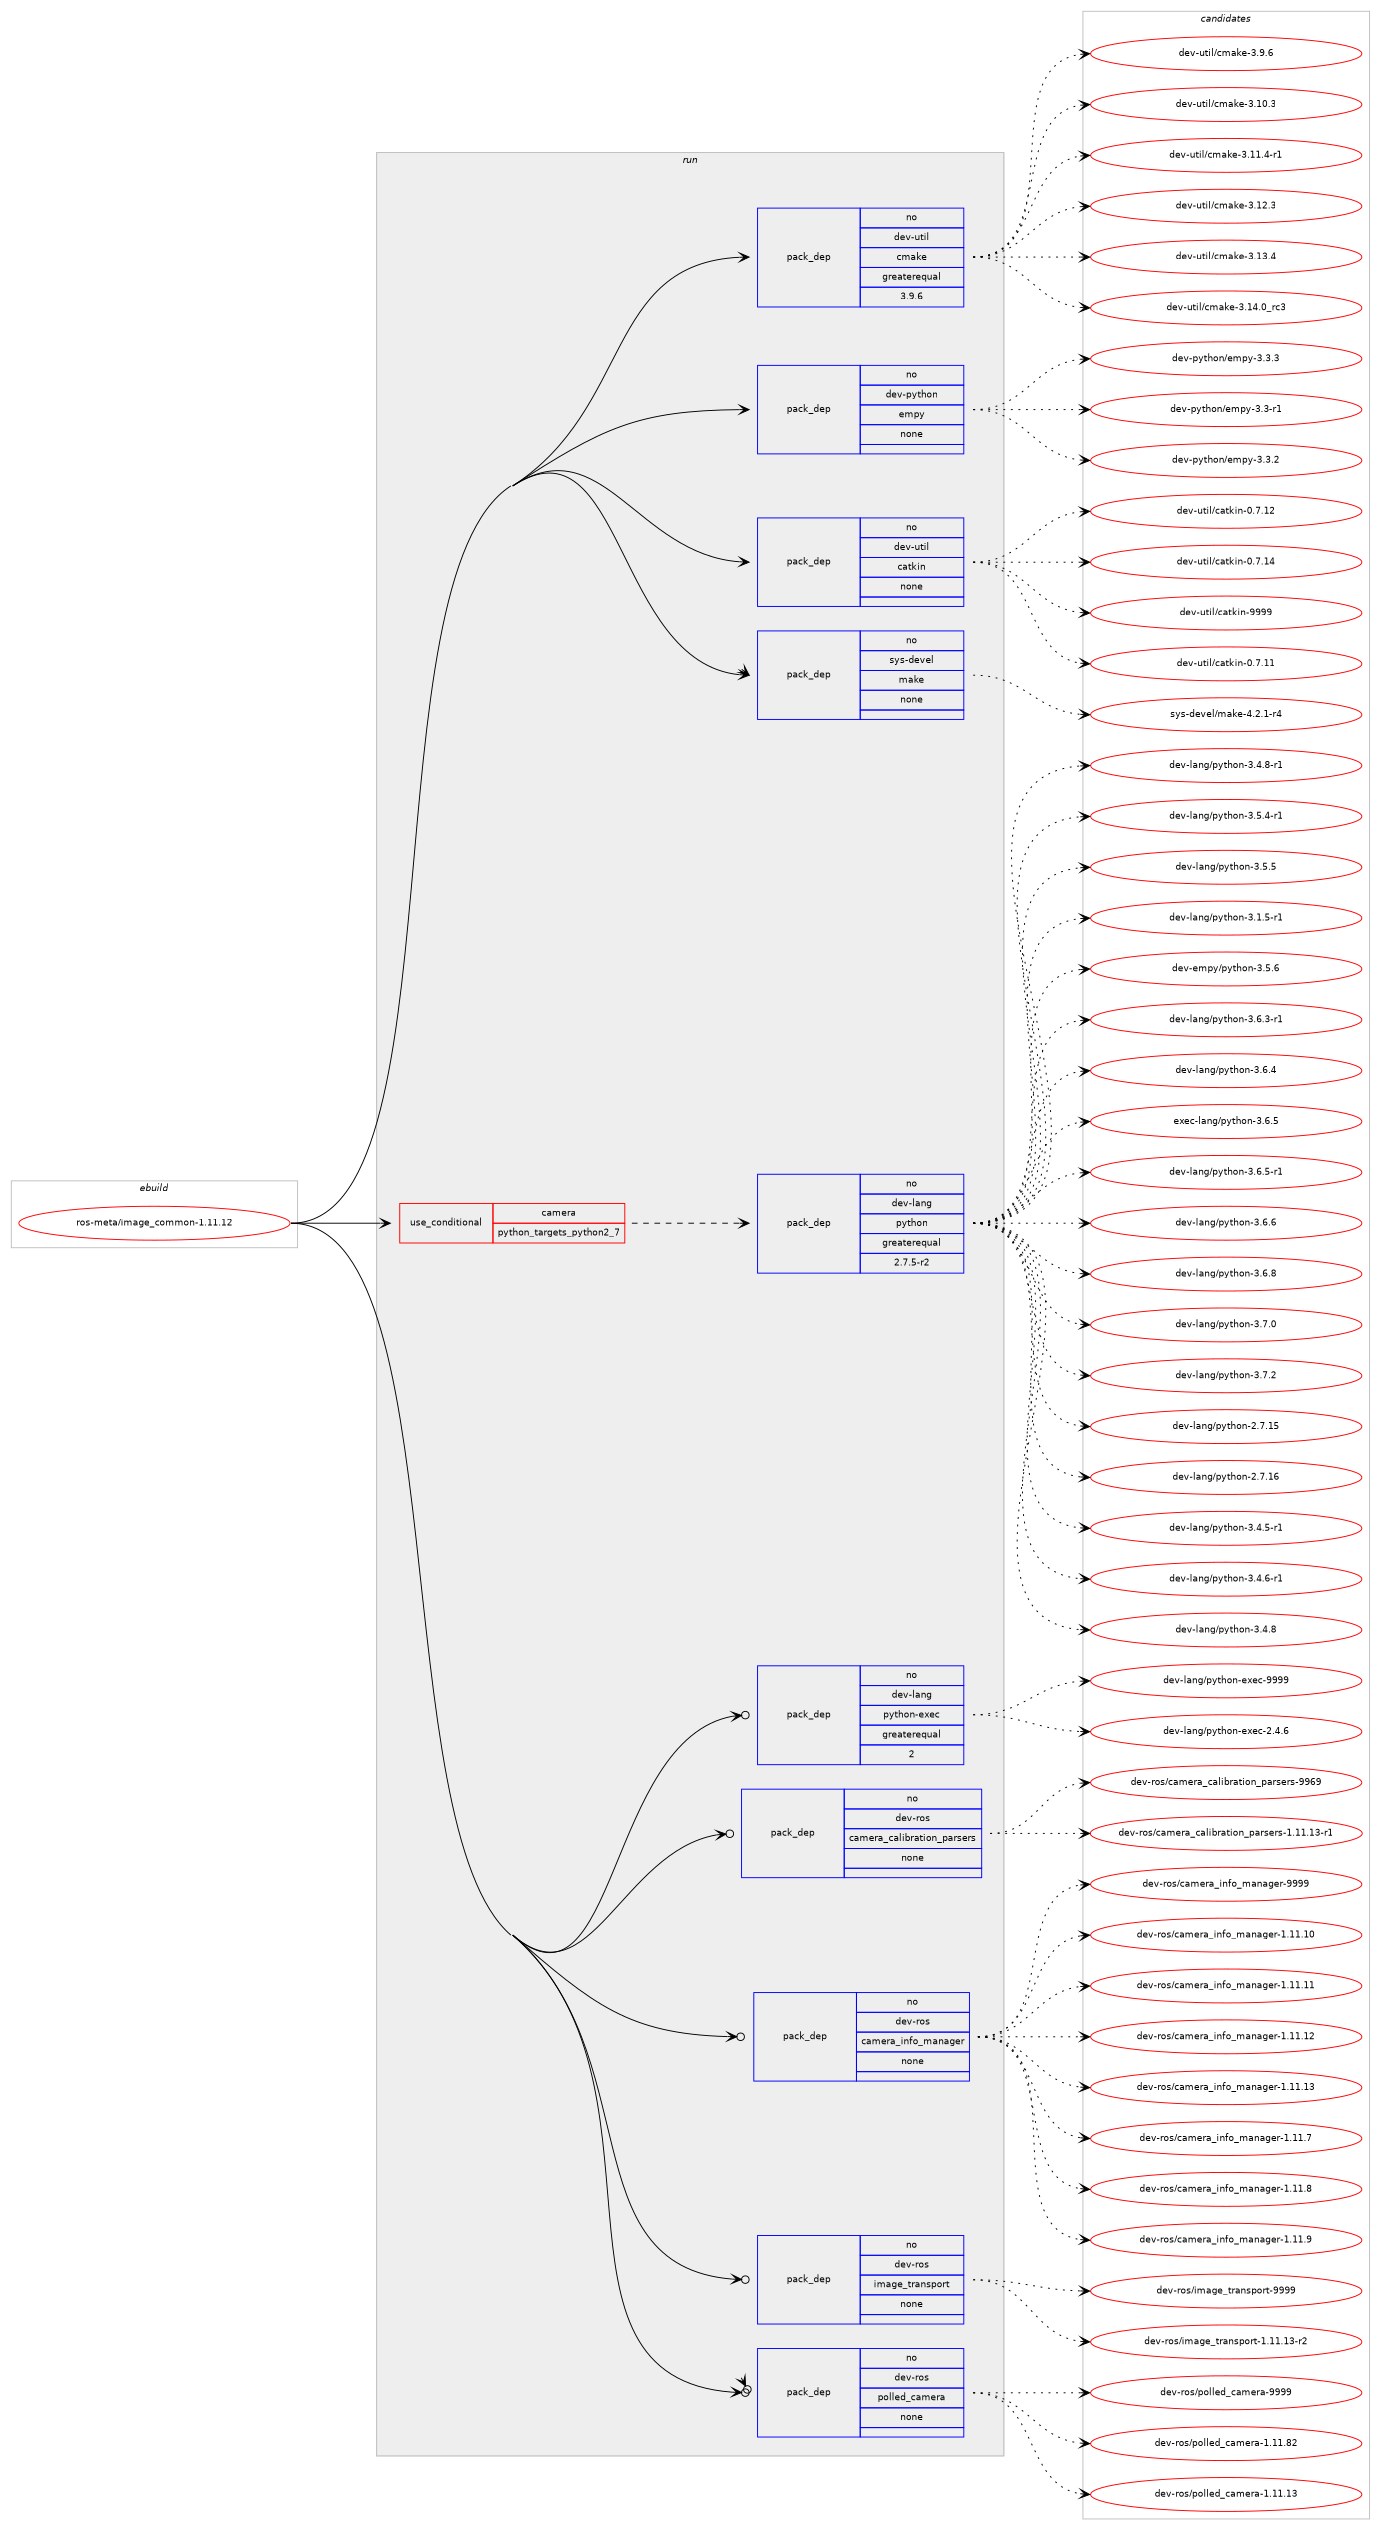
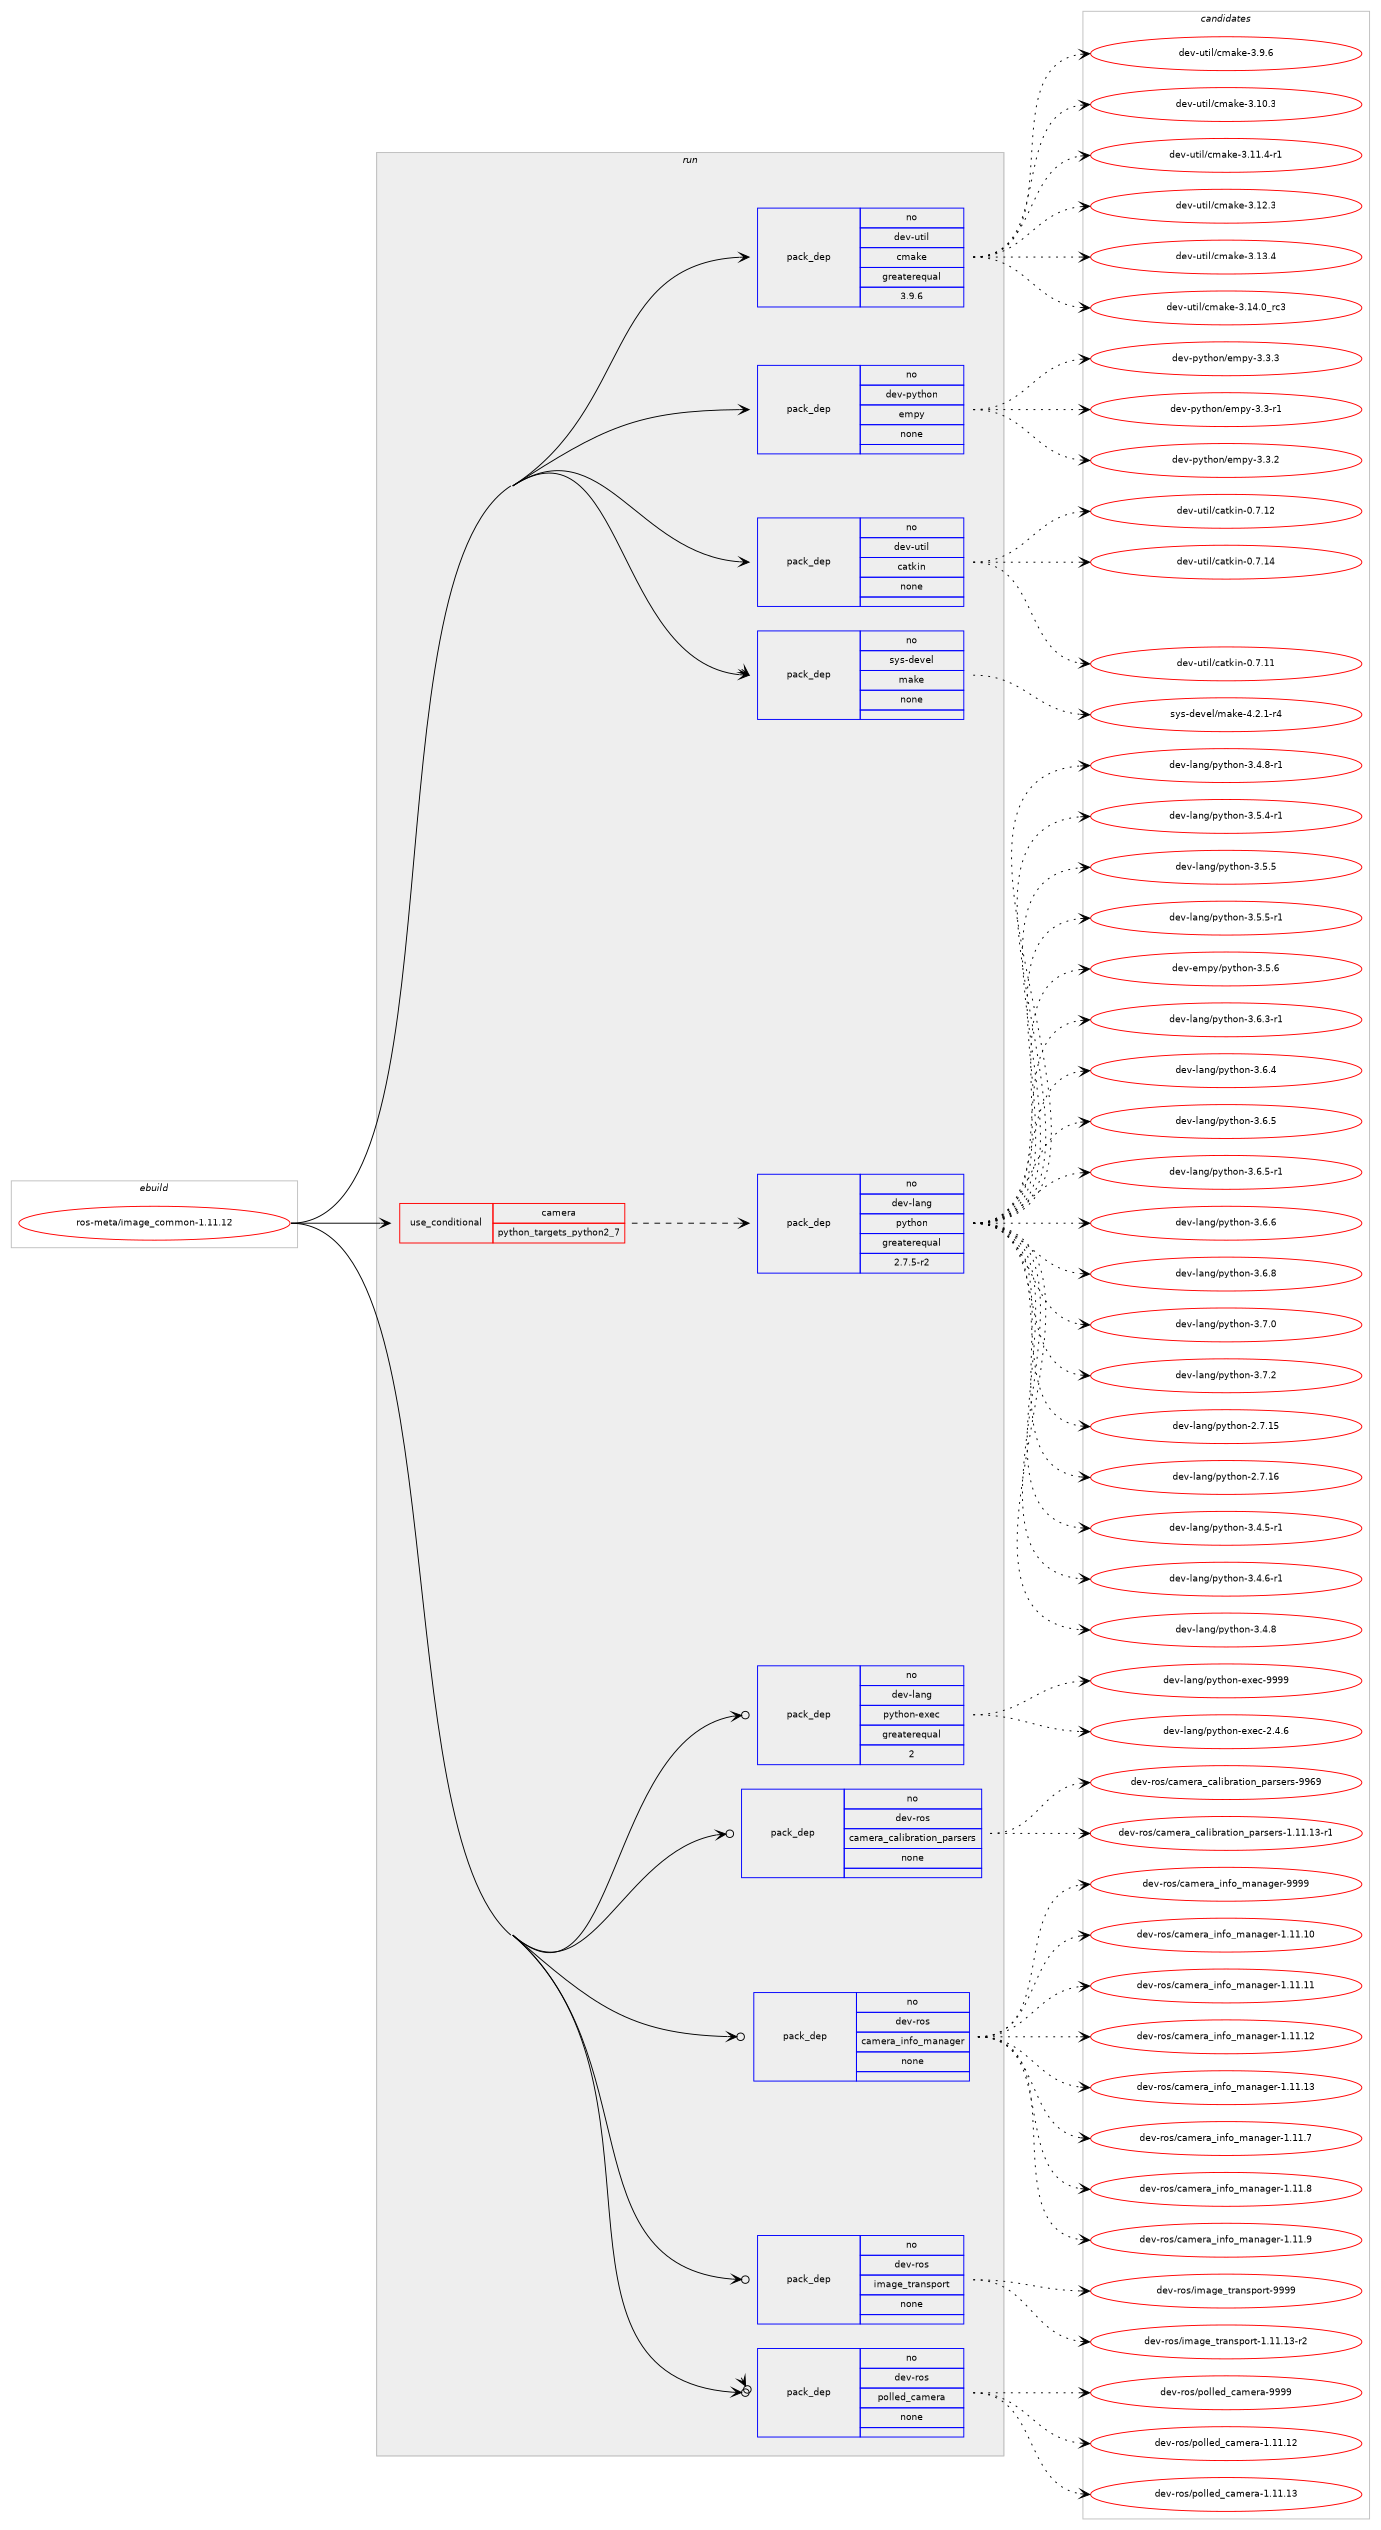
node "dev-util/catkin-9999": removed
node "dev-lang/python-3.1.5-r1": label "dev-lang/python-3.1.5-r1" -> "dev-lang/python-3.5.5-r1"
node "exec-lang/python-3.6.5": label "exec-lang/python-3.6.5" -> "dev-lang/python-3.6.5"
node "dev-ros/polled_camera-1.11.82": label "dev-ros/polled_camera-1.11.82" -> "dev-ros/polled_camera-1.11.12"
